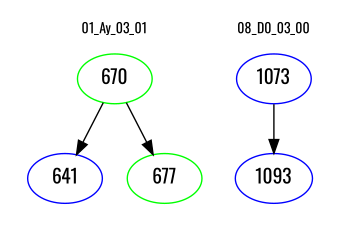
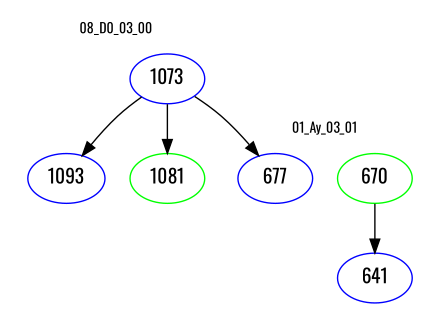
edge "670" -> "677": now "1073" -> "677"
node "677": color green -> blue
node "1081": added
